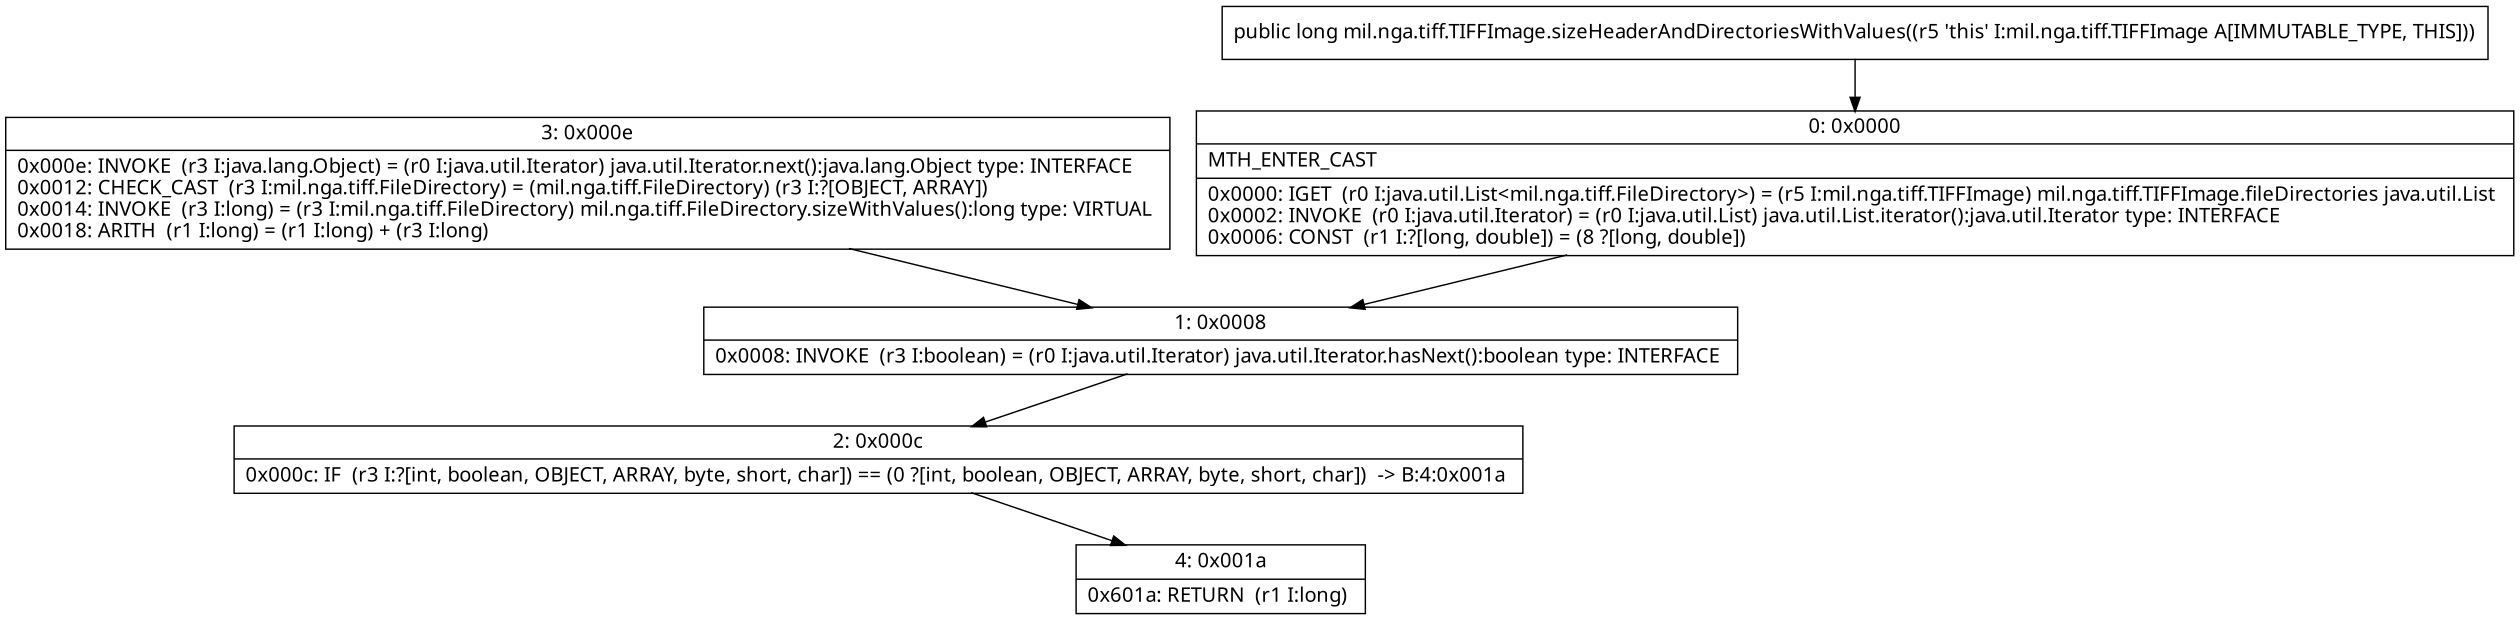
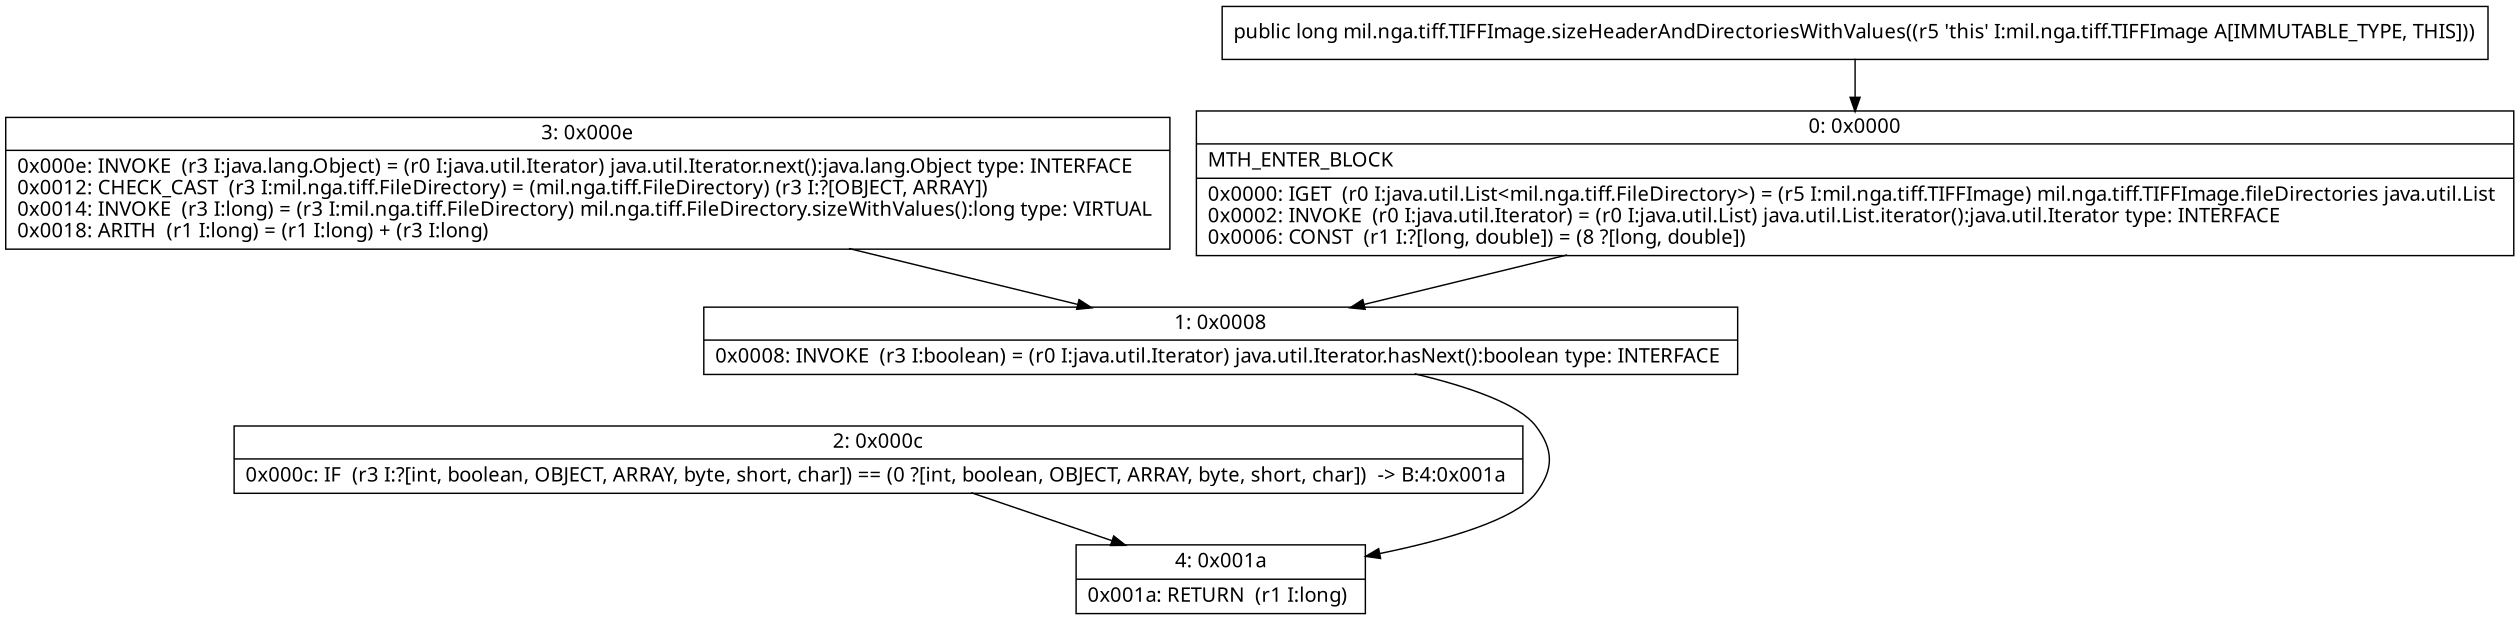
node "0: 0x0000": text "MTH_ENTER_CAST" -> "MTH_ENTER_BLOCK"
edge "1: 0x0008" -> "2: 0x000c": now "1: 0x0008" -> "4: 0x001a"
node "4: 0x001a": text "0x601a: RETURN  (r1 I:long)" -> "0x001a: RETURN  (r1 I:long)"
